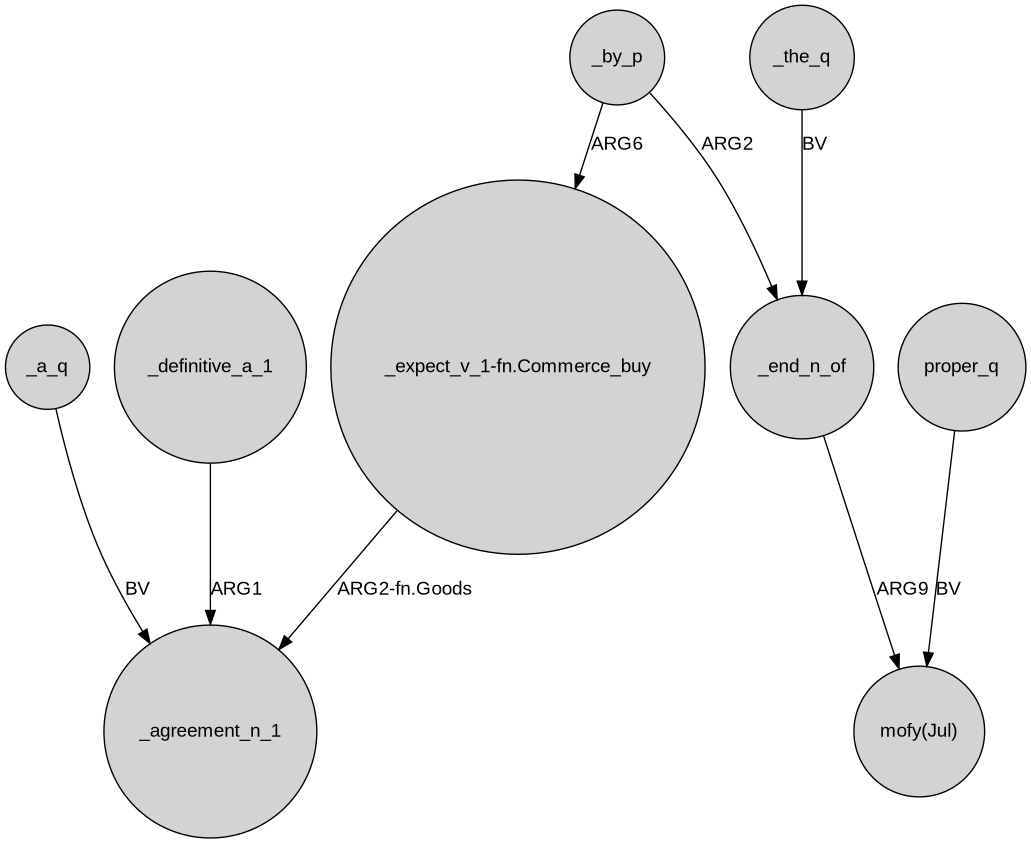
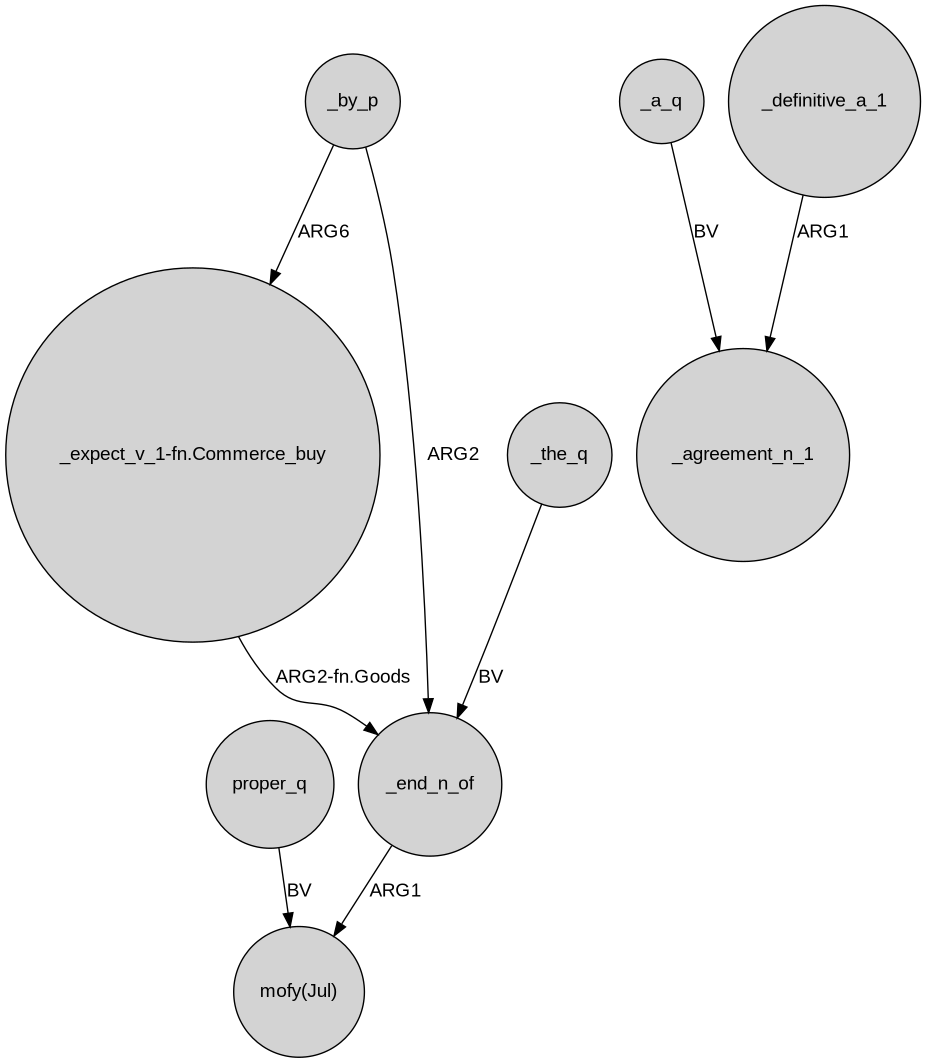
edge "_expect_v_1-fn.Commerce_buy" -> "_agreement_n_1": now "_expect_v_1-fn.Commerce_buy" -> "_end_n_of"
edge "_end_n_of" -> "mofy(Jul)": label "ARG9" -> "ARG1"
